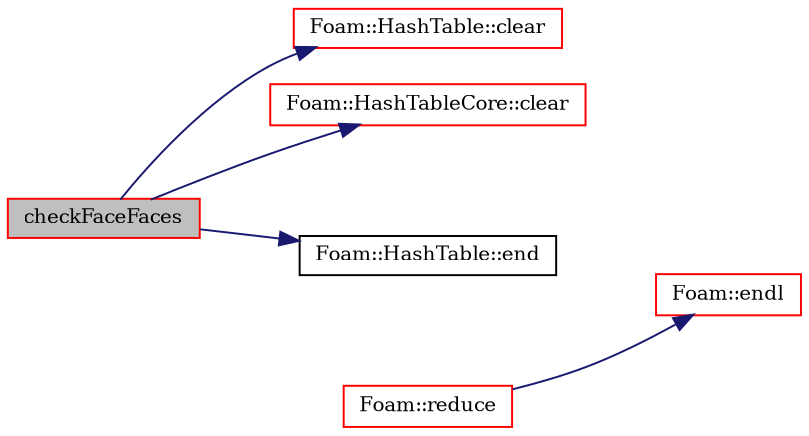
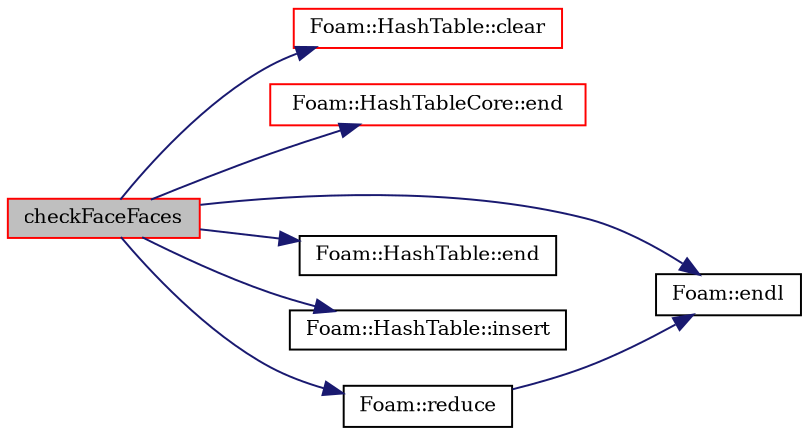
node "Foam::HashTableCore::clear": label "Foam::HashTableCore::clear" -> "Foam::HashTableCore::end"
edge "checkFaceFaces" -> "Foam::endl": added
node "Foam::endl": color red -> black
edge "checkFaceFaces" -> "Foam::reduce": added
node "Foam::HashTable::insert": added
node "Foam::reduce": color red -> black
